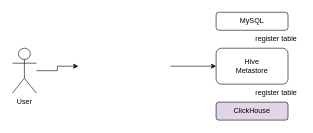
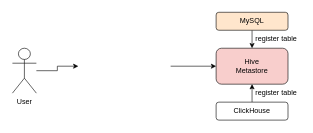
node "MySQL": fillcolor #ffffff -> #ffe6cc
edge "MySQL" -> "Hive Metastore": added
node "Hive Metastore": fillcolor #ffffff -> #f8cecc
edge "ClickHouse" -> "Hive Metastore": added
node "ClickHouse": fillcolor #e1d5e7 -> #ffffff
